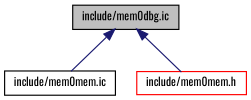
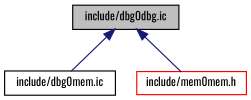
node "include/mem0dbg.ic": label "include/mem0dbg.ic" -> "include/dbg0dbg.ic"
node "include/mem0mem.ic": label "include/mem0mem.ic" -> "include/dbg0mem.ic"
